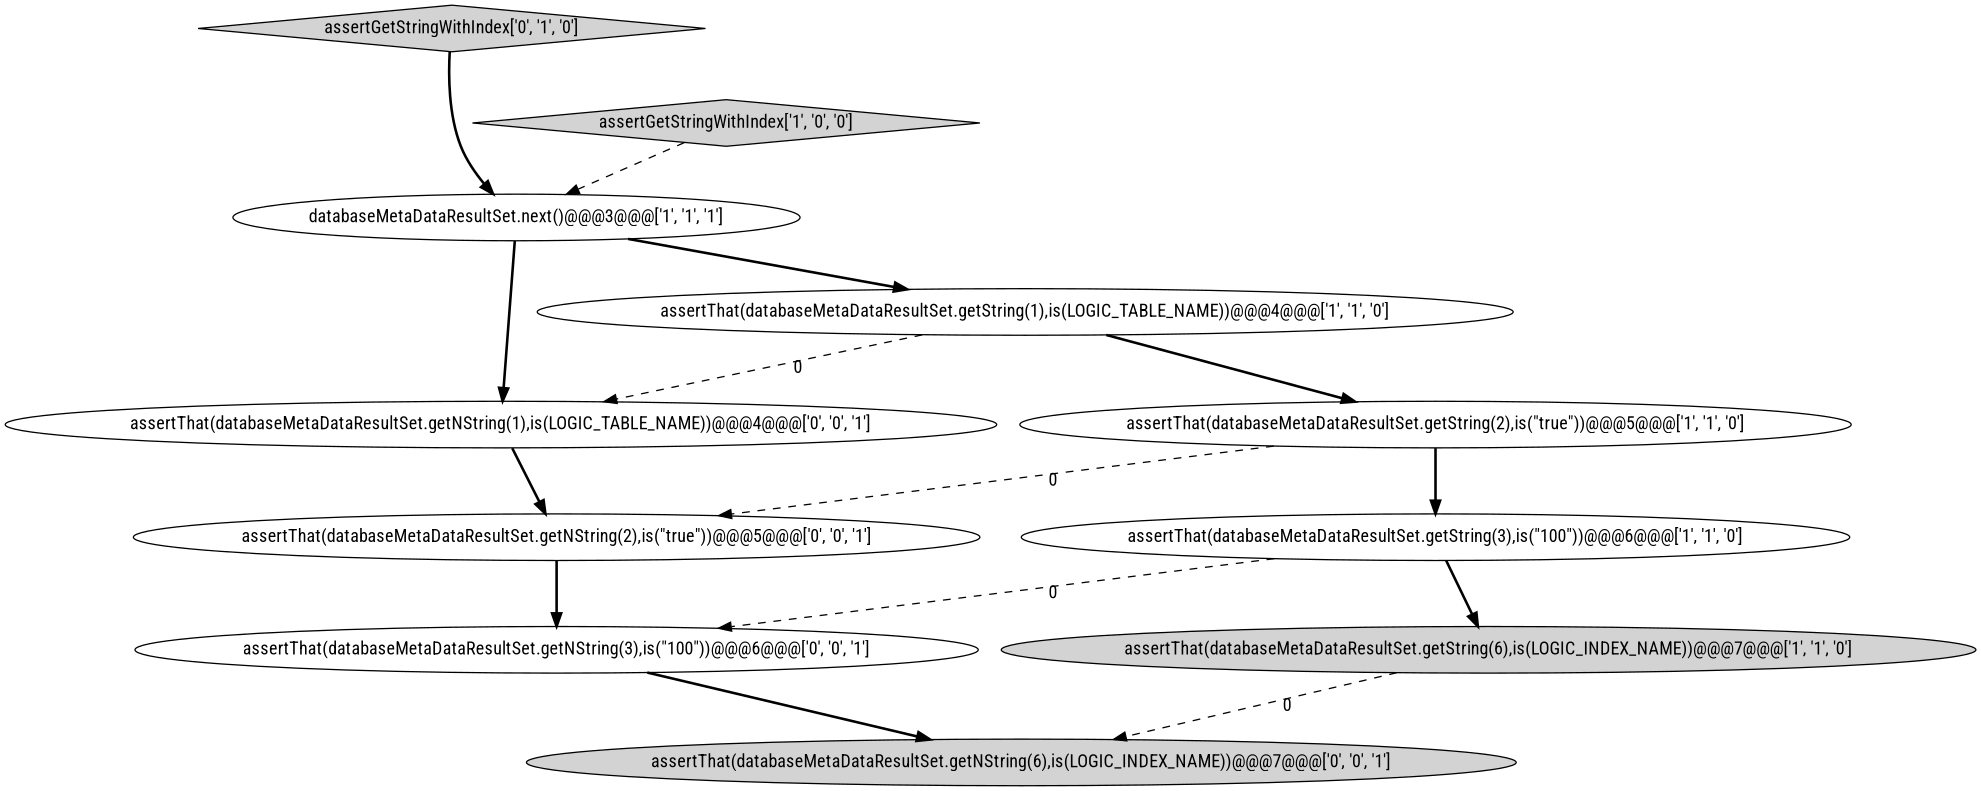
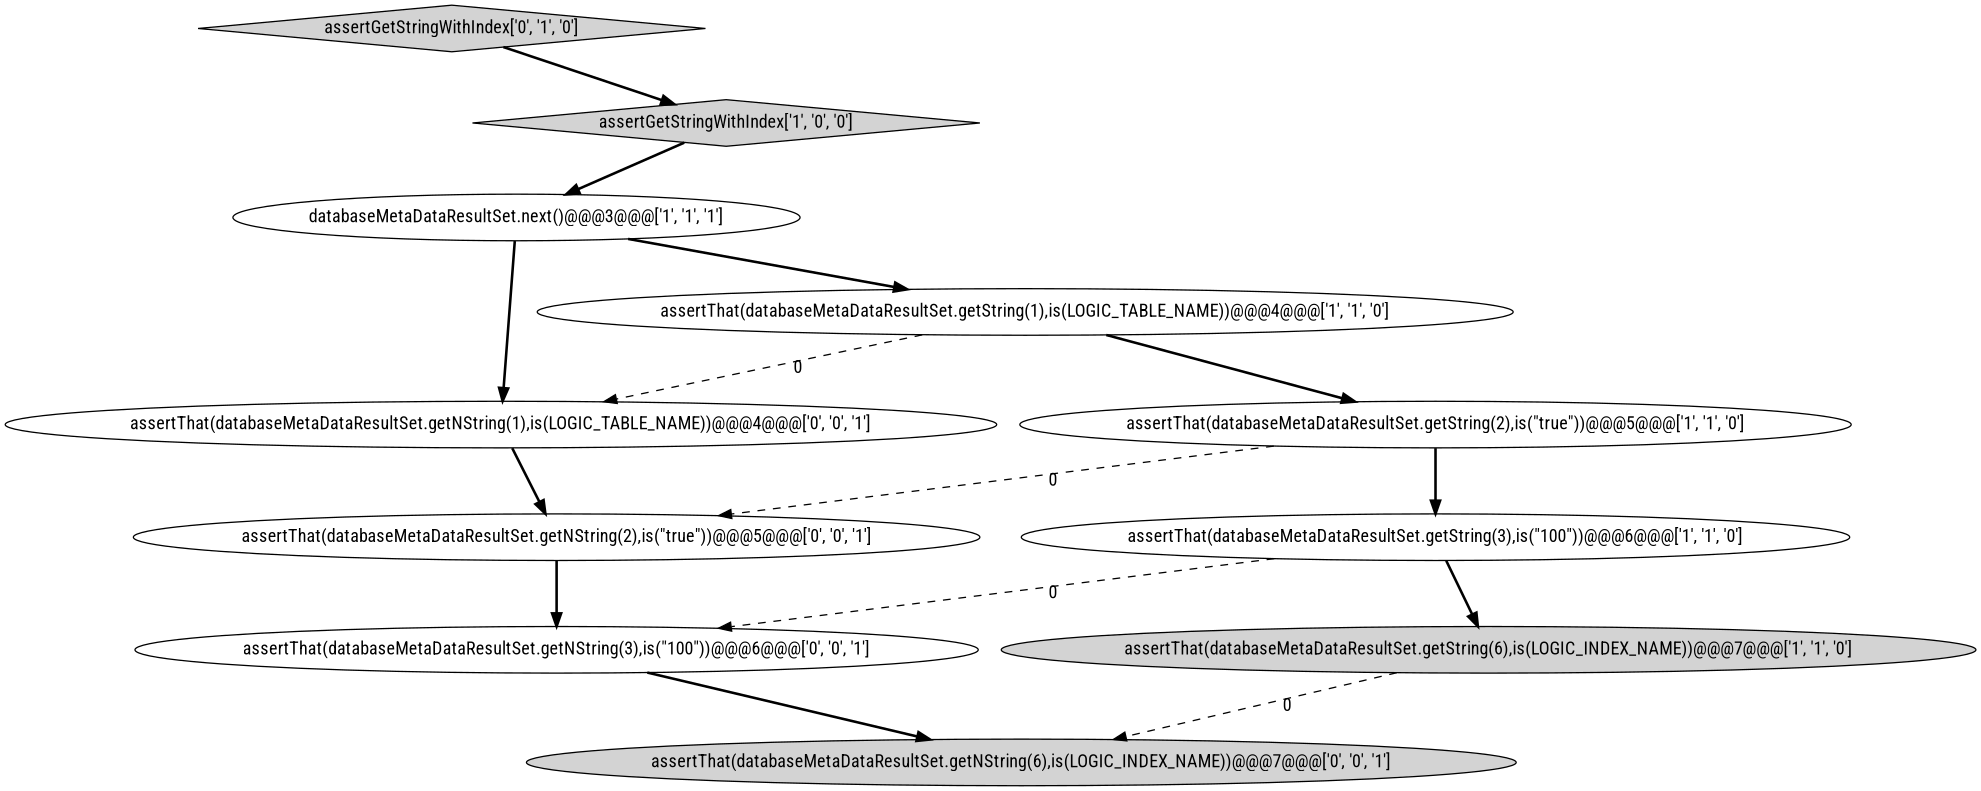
edge "assertGetStringWithIndex['0', '1', '0']" -> "databaseMetaDataResultSet.next()@@@3@@@['1', '1', '1']": now "assertGetStringWithIndex['0', '1', '0']" -> "assertGetStringWithIndex['1', '0', '0']"
edge "assertGetStringWithIndex['1', '0', '0']" -> "databaseMetaDataResultSet.next()@@@3@@@['1', '1', '1']": style dashed -> bold
